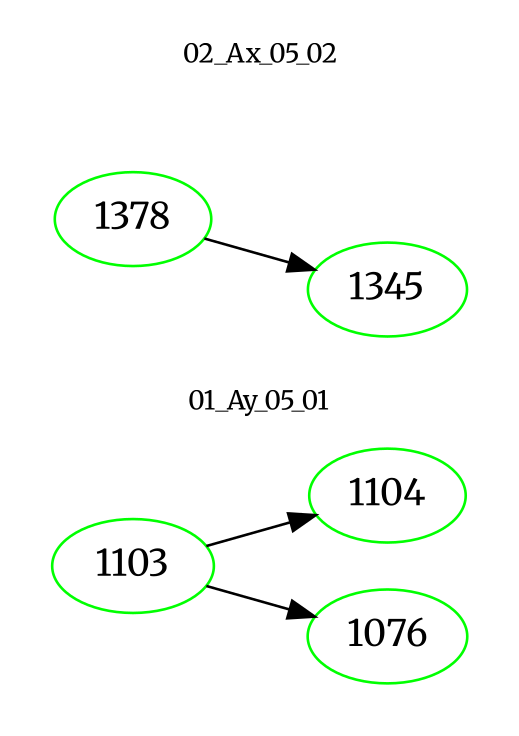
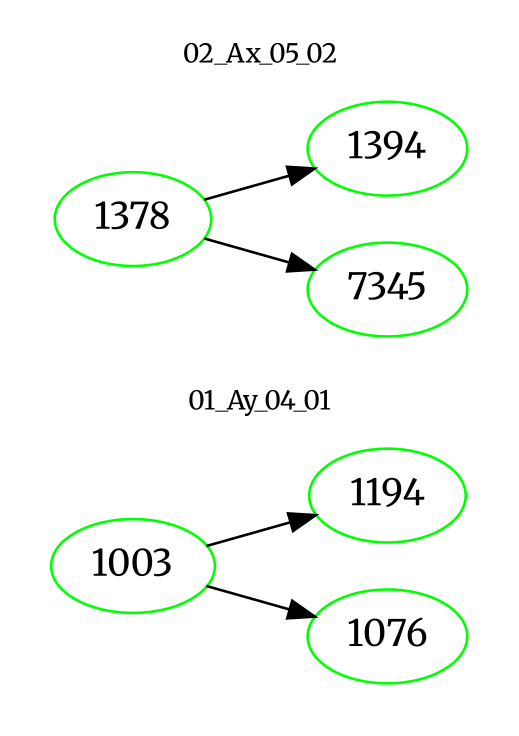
node "1394": added
node "1345": label "1345" -> "7345"
cluster "01_Ay_05_01": label "01_Ay_05_01" -> "01_Ay_04_01"
node "1104": label "1104" -> "1194"
node "1103": label "1103" -> "1003"
